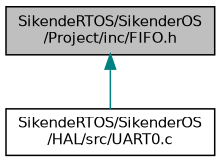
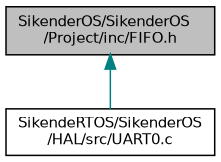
node "SikendeRTOS/SikenderOS /Project/inc/FIFO.h": label "SikendeRTOS/SikenderOS /Project/inc/FIFO.h" -> "SikenderOS/SikenderOS /Project/inc/FIFO.h"
